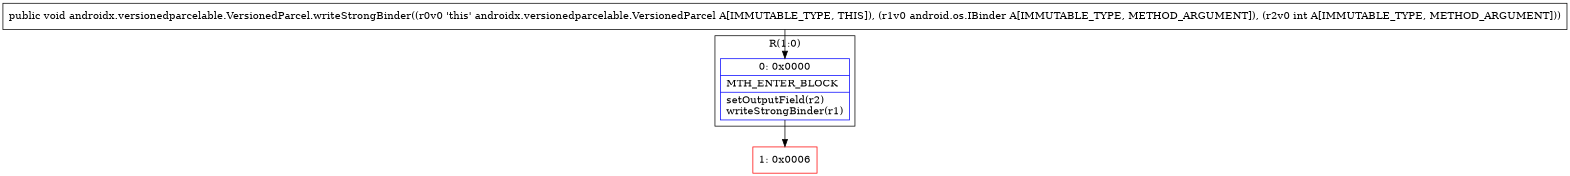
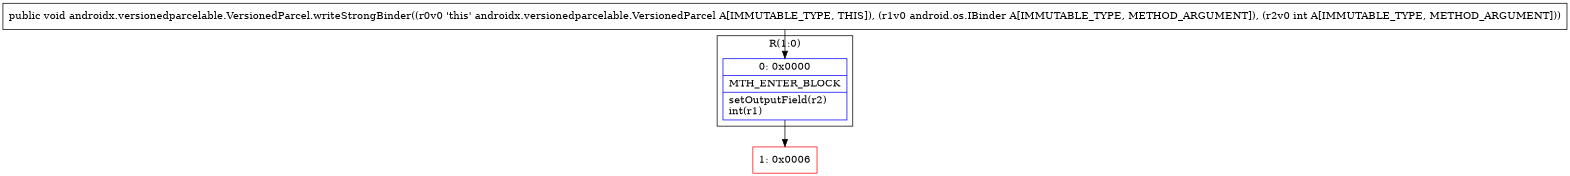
node "0: 0x0000": text "writeStrongBinder(r1)" -> "int(r1)"
